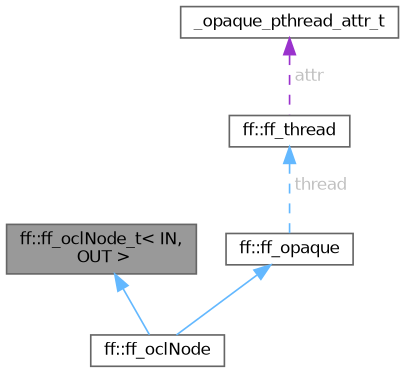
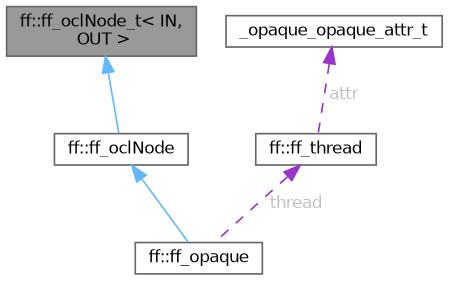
node "_opaque_pthread_attr_t": label "_opaque_pthread_attr_t" -> "_opaque_opaque_attr_t"
edge "ff::ff_opaque" -> "ff::ff_thread": color steelblue1 -> darkorchid3
edge "ff::ff_oclNode" -> "ff::ff_opaque": reversed
